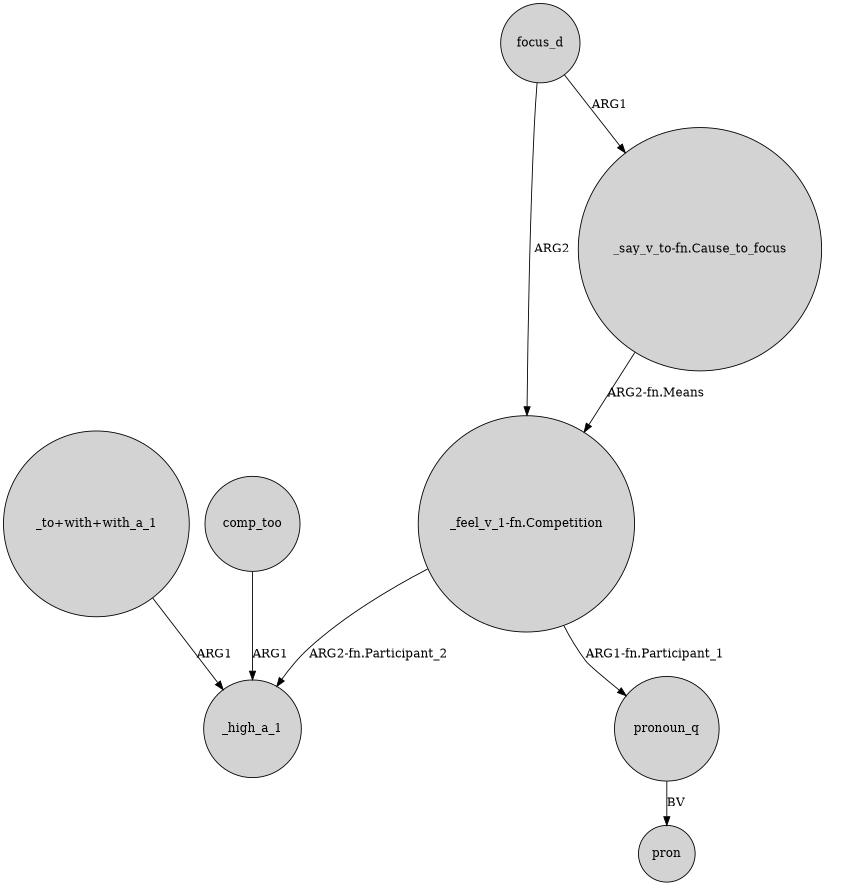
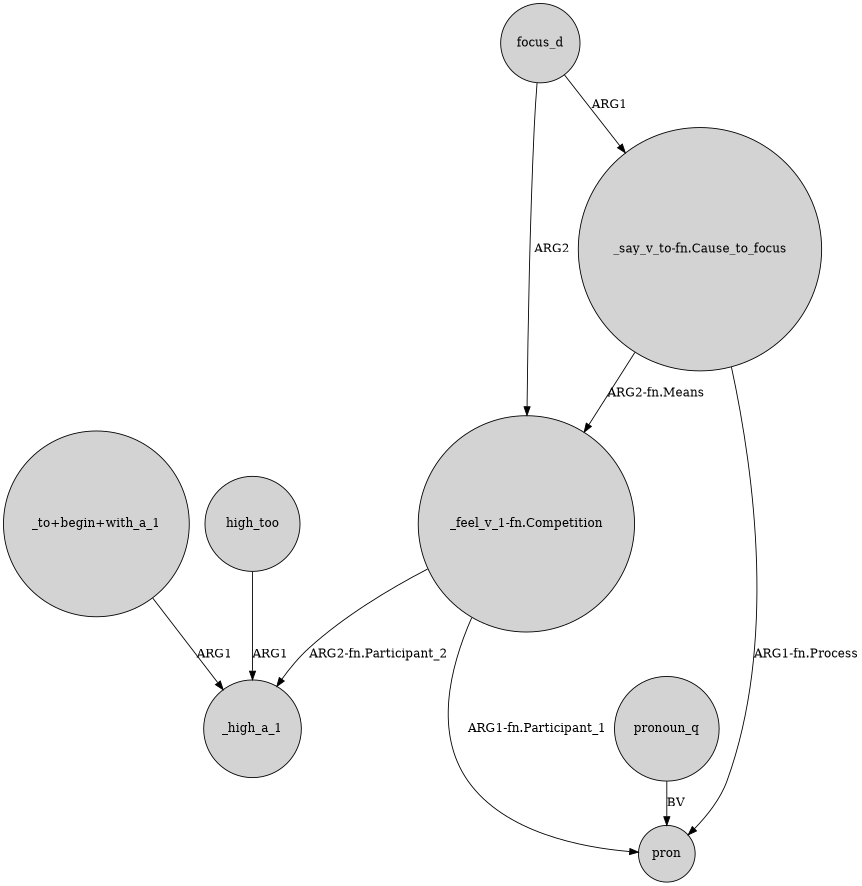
node "_to+with+with_a_1": label "_to+with+with_a_1" -> "_to+begin+with_a_1"
node "comp_too": label "comp_too" -> "high_too"
edge "_say_v_to-fn.Cause_to_focus" -> "pron": added, label "ARG1-fn.Process"
edge "_feel_v_1-fn.Competition" -> "pronoun_q": now "_feel_v_1-fn.Competition" -> "pron"
